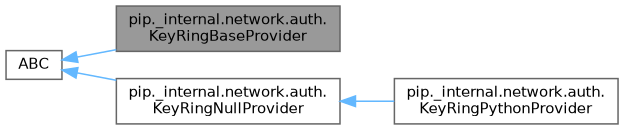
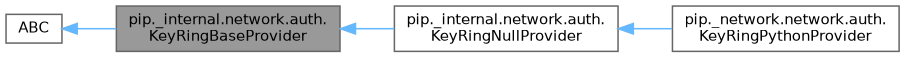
edge "pip._internal.network.auth. KeyRingNullProvider" -> "ABC": now "pip._internal.network.auth. KeyRingNullProvider" -> "pip._internal.network.auth. KeyRingBaseProvider"
node "pip._internal.network.auth. KeyRingPythonProvider": label "pip._internal.network.auth. KeyRingPythonProvider" -> "pip._network.network.auth. KeyRingPythonProvider"
